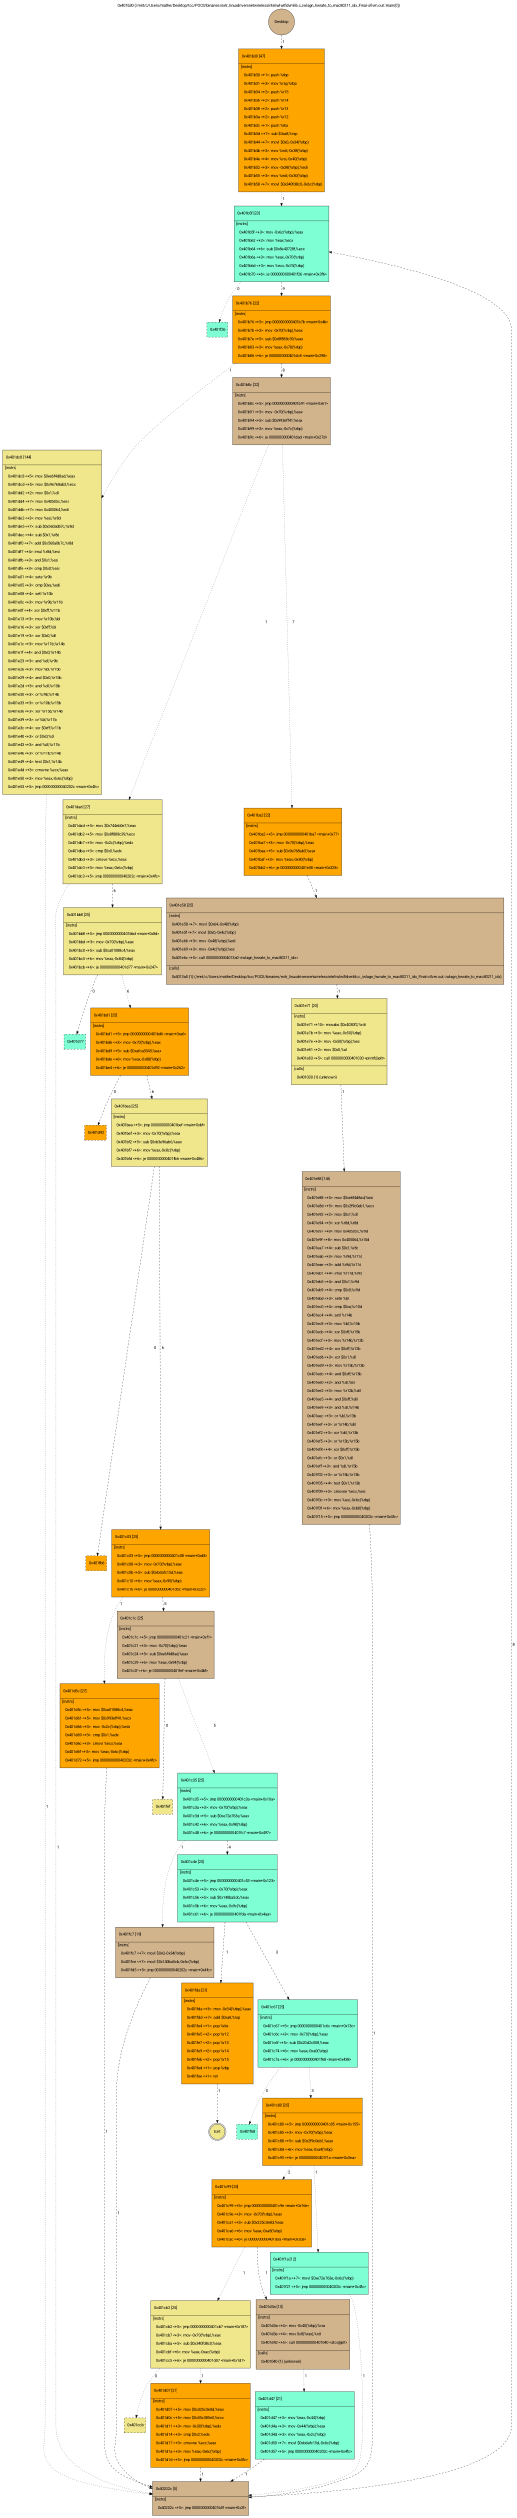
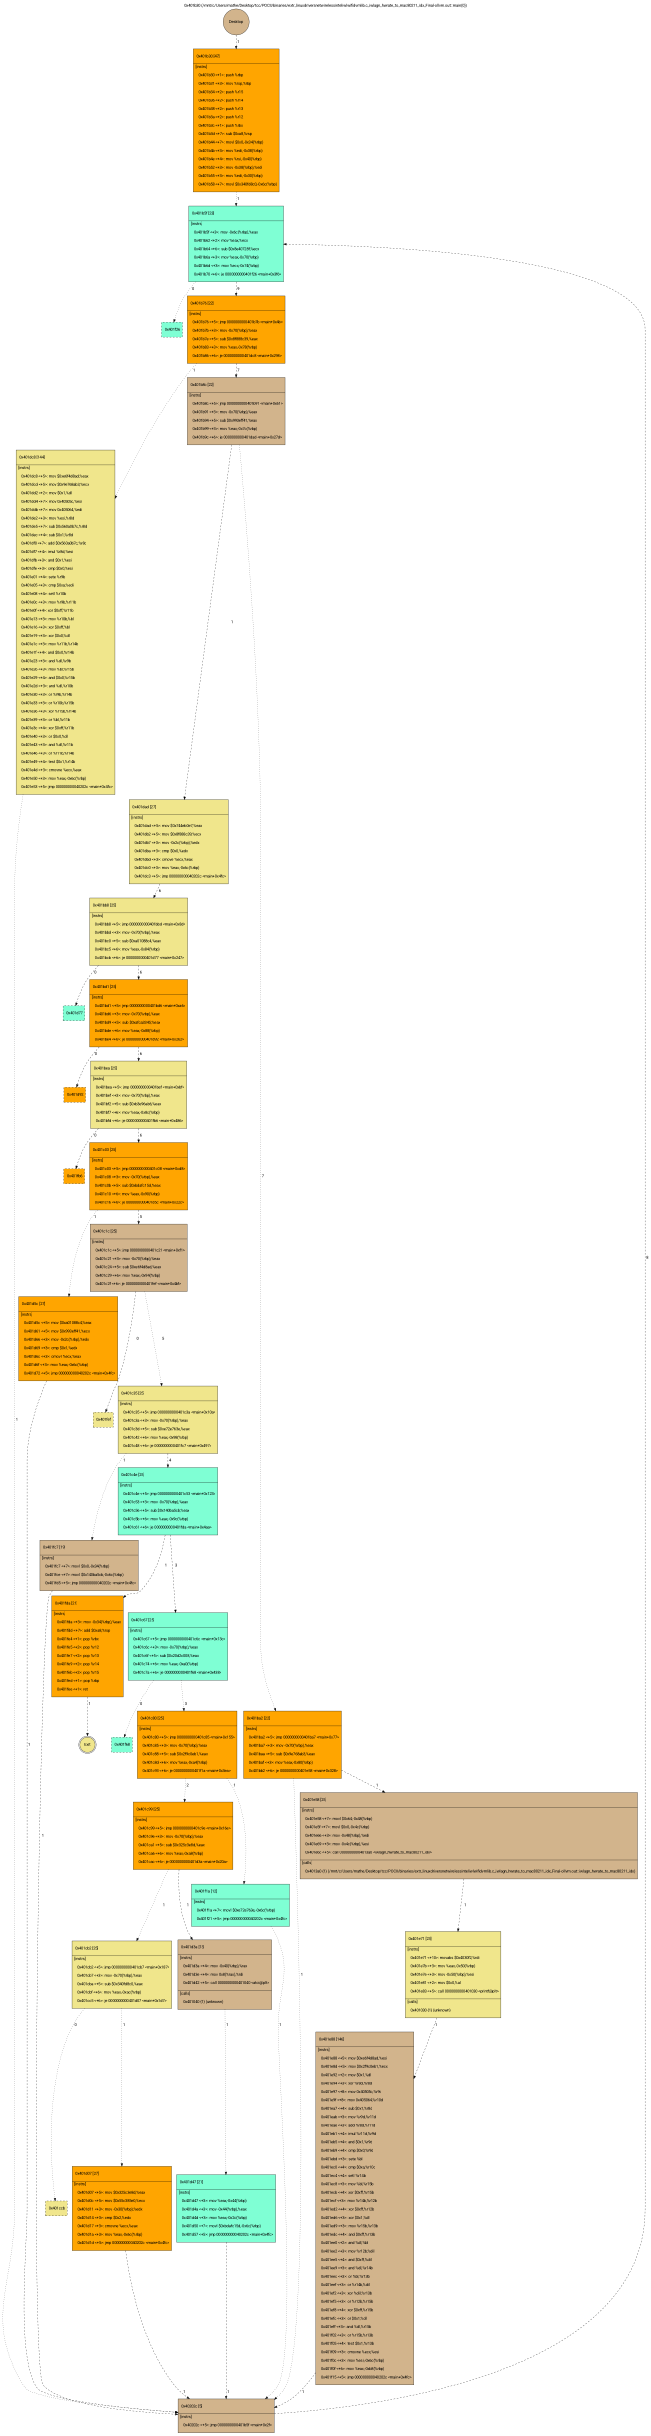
edge "0x401b76 [22]" -> "0x401b8c [22]": label " 8" -> " 7"
edge "0x401b8c [22]" -> "0x401dad [27]": style dotted -> dashed
edge "0x401bb8 [25]" -> "0x401bd1 [25]": style dotted -> dashed
edge "0x401dad [27]" -> "0x40202c [5]": now "0x401ba2 [22]" -> "0x40202c [5]"
node "0x401c35 [25]": fillcolor aquamarine -> khaki
